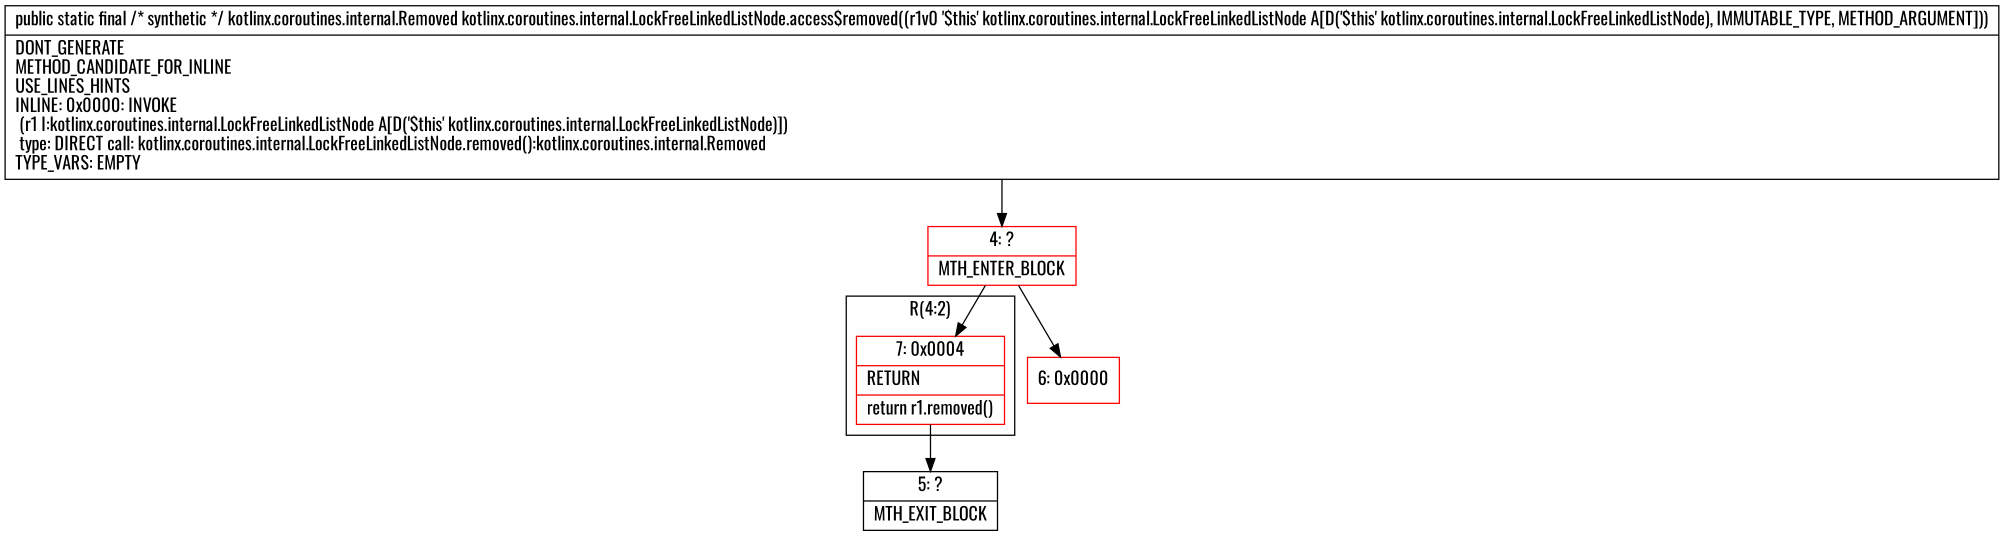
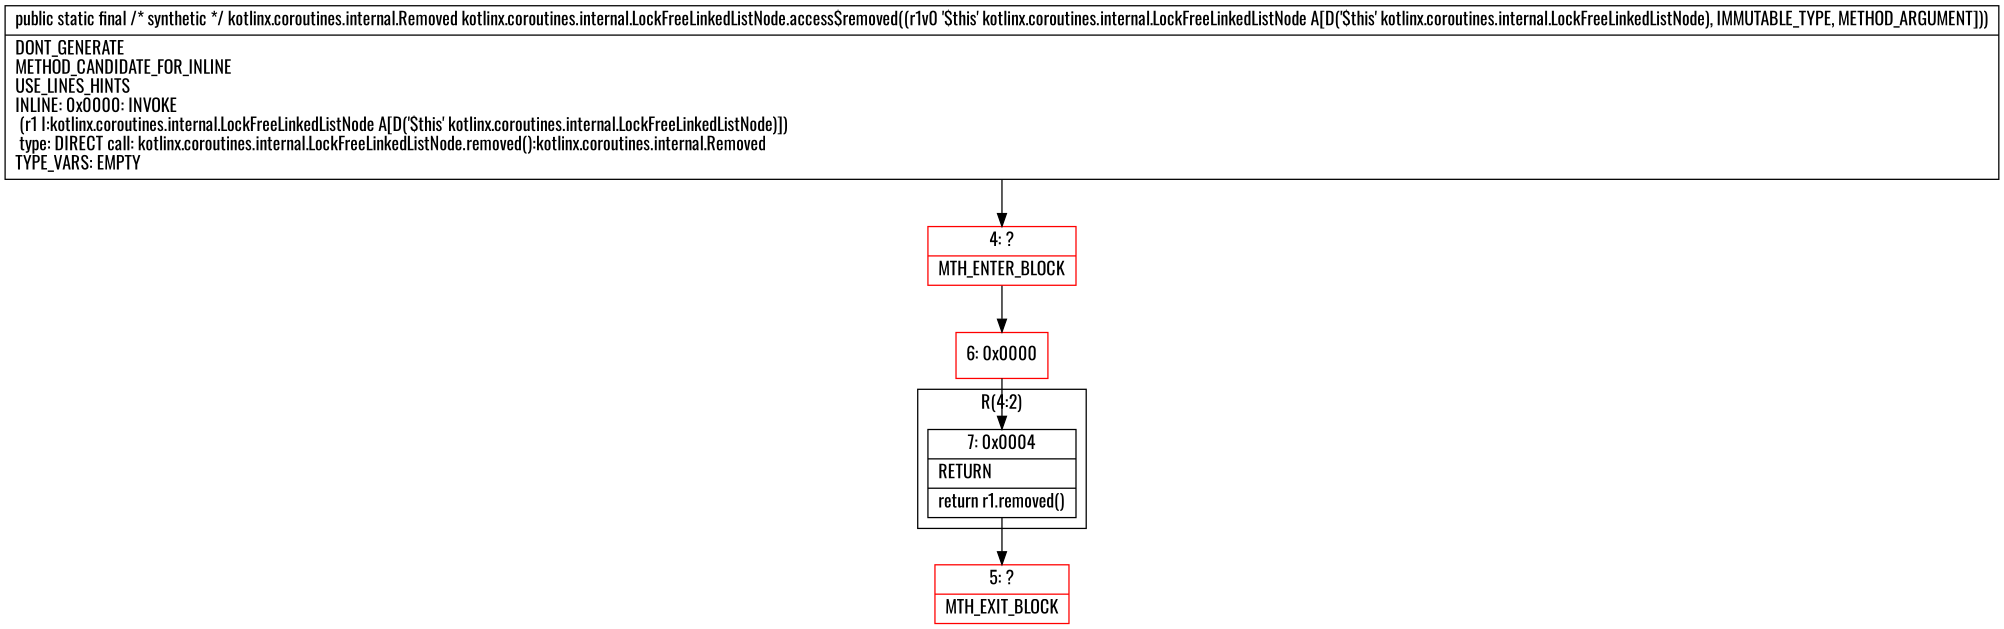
edge "4: ?" -> "7: 0x0004": now "6: 0x0000" -> "7: 0x0004"
node "7: 0x0004": color red -> black
node "5: ?": color black -> red
